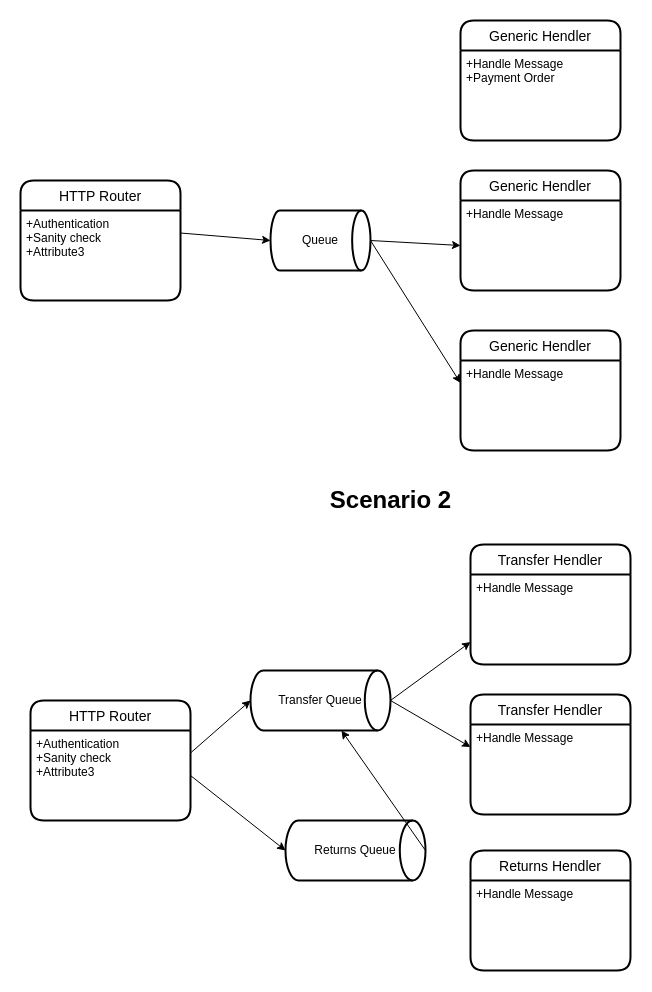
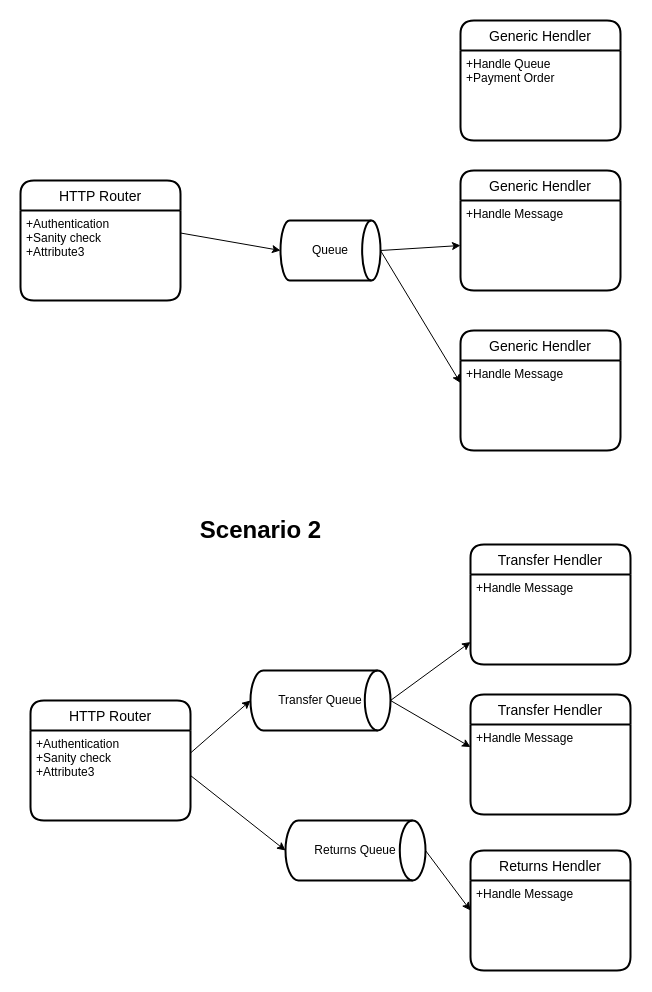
node "+Handle Message +Payment Order": label "+Handle Message +Payment Order" -> "+Handle Queue +Payment Order"
node "Queue": moved (321, 241) -> (331, 251)
node "Scenario 2": moved (391, 501) -> (261, 531)
edge "Returns Queue" -> "Transfer Queue": now "Returns Queue" -> "Returns Hendler"
